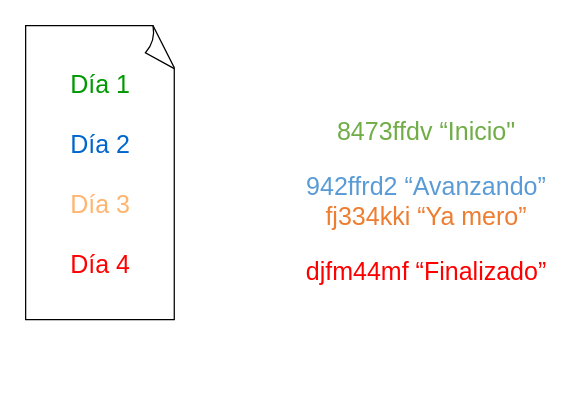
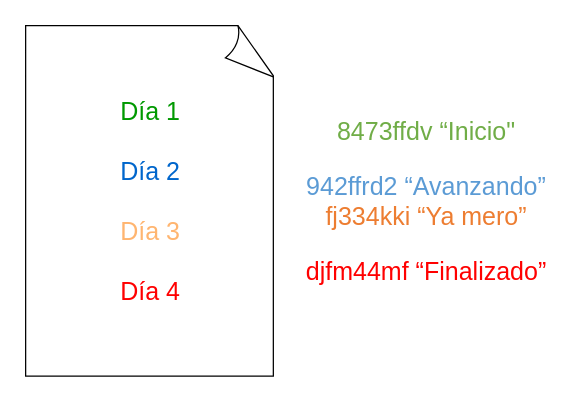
node "Día 1Día 2Día 3Día 4": size 150x294 -> 250x350
